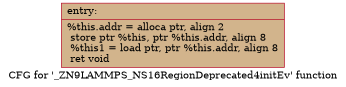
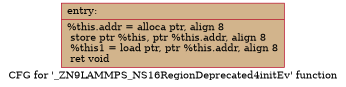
node "entry:": text "%this.addr = alloca ptr, align 2" -> "%this.addr = alloca ptr, align 8"
